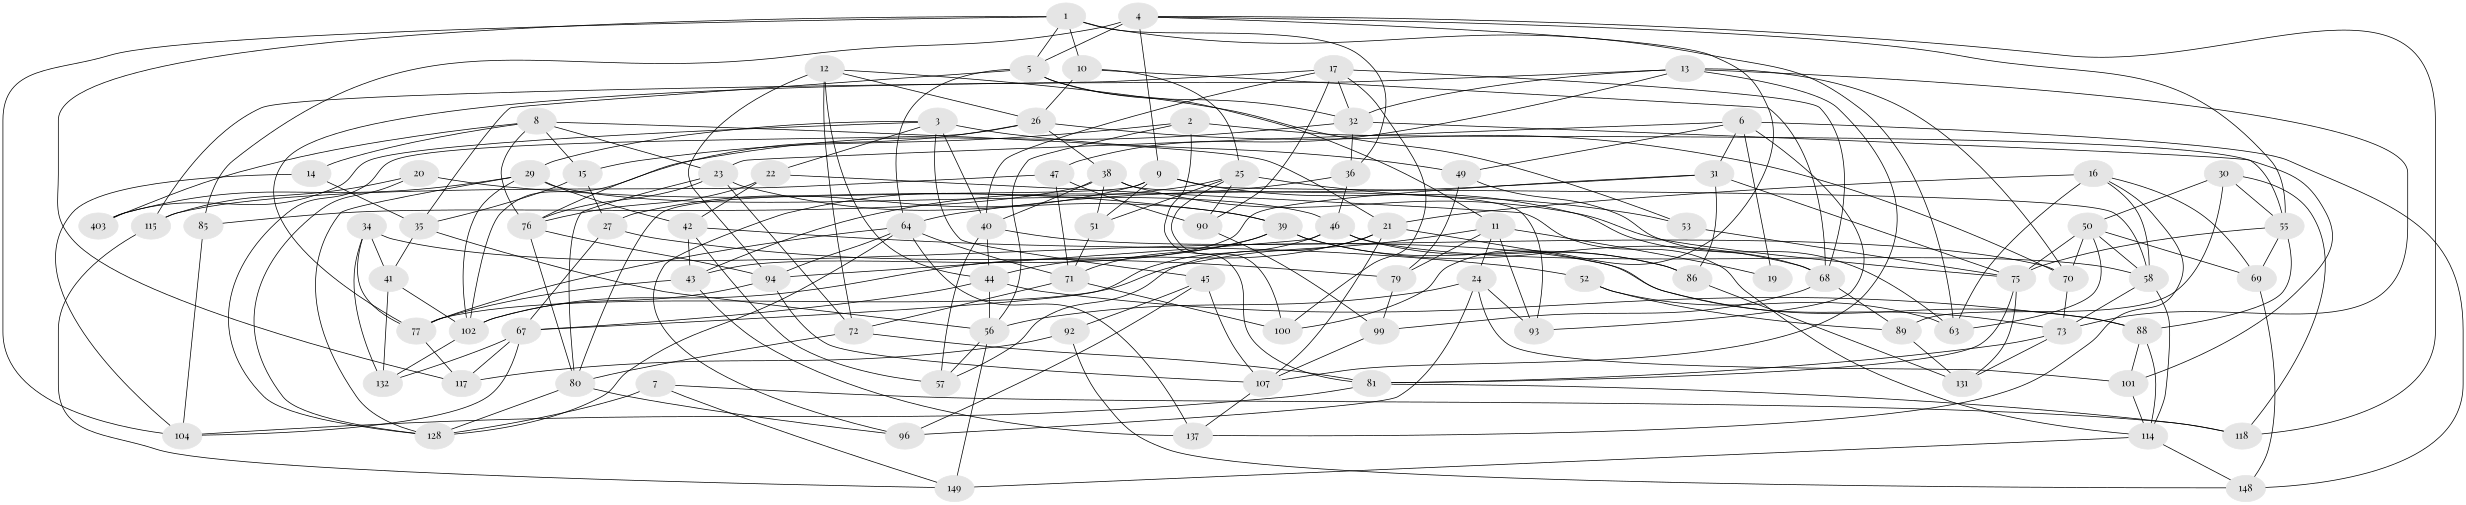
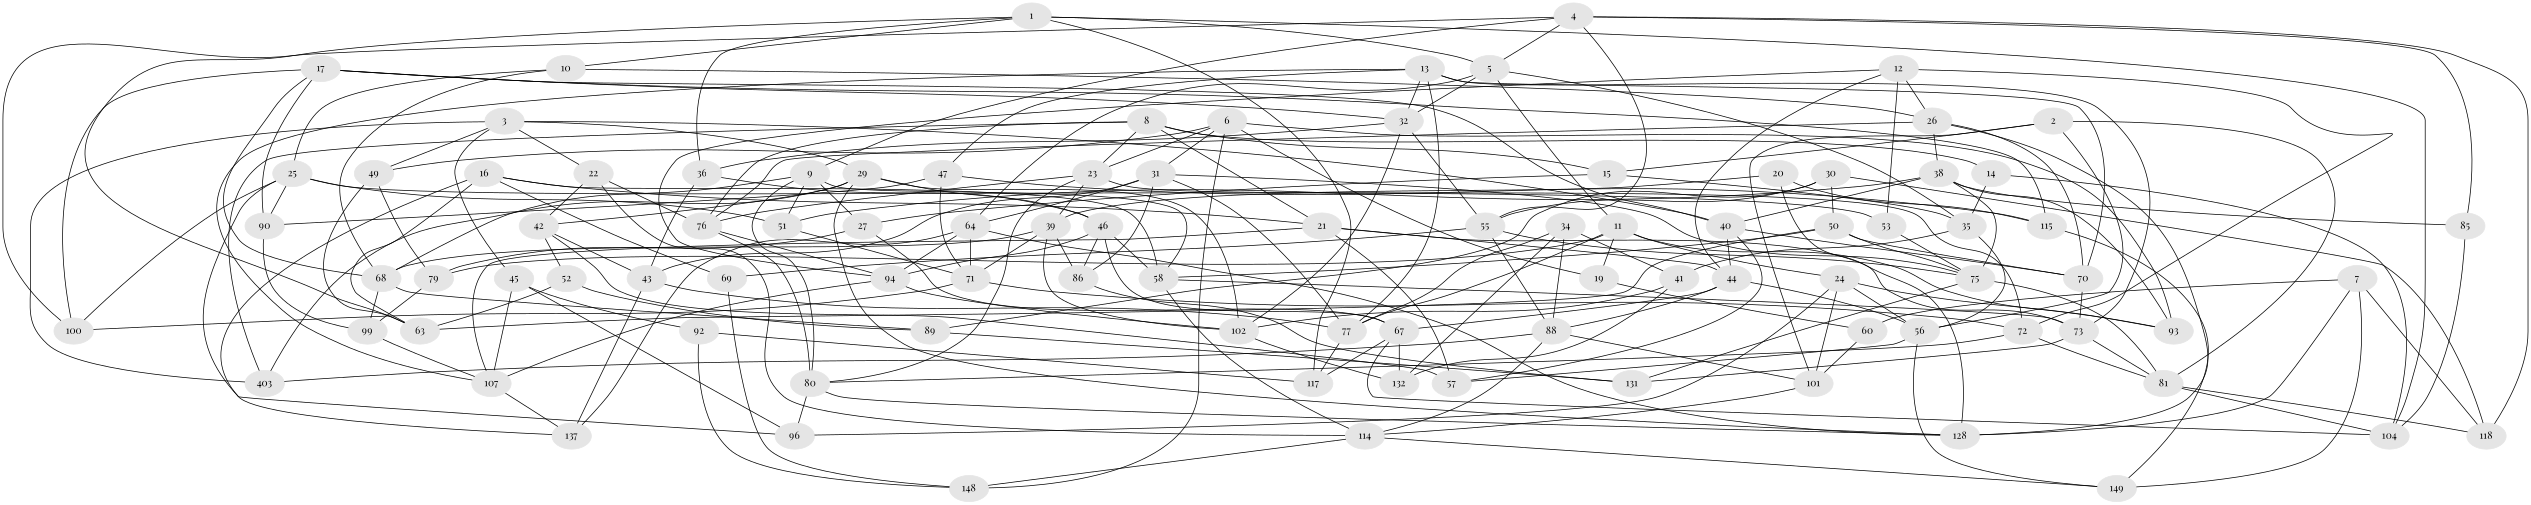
edge "50" -- "69": removed
edge "64" -- "77": now "31" -- "77"
node "60": added
edge "88" -- "403": added
